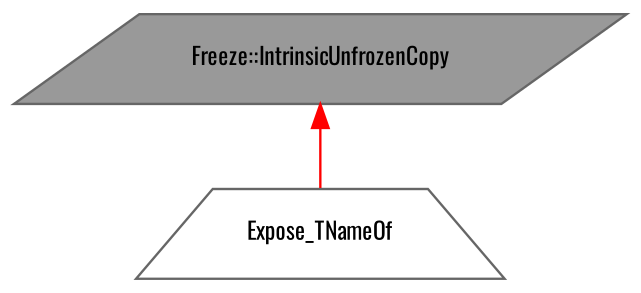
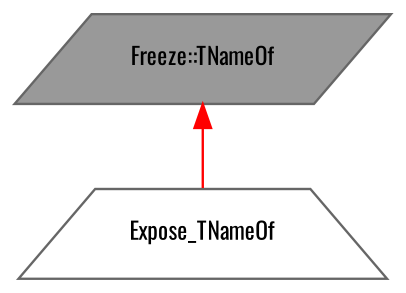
node "Freeze::IntrinsicUnfrozenCopy": label "Freeze::IntrinsicUnfrozenCopy" -> "Freeze::TNameOf"
